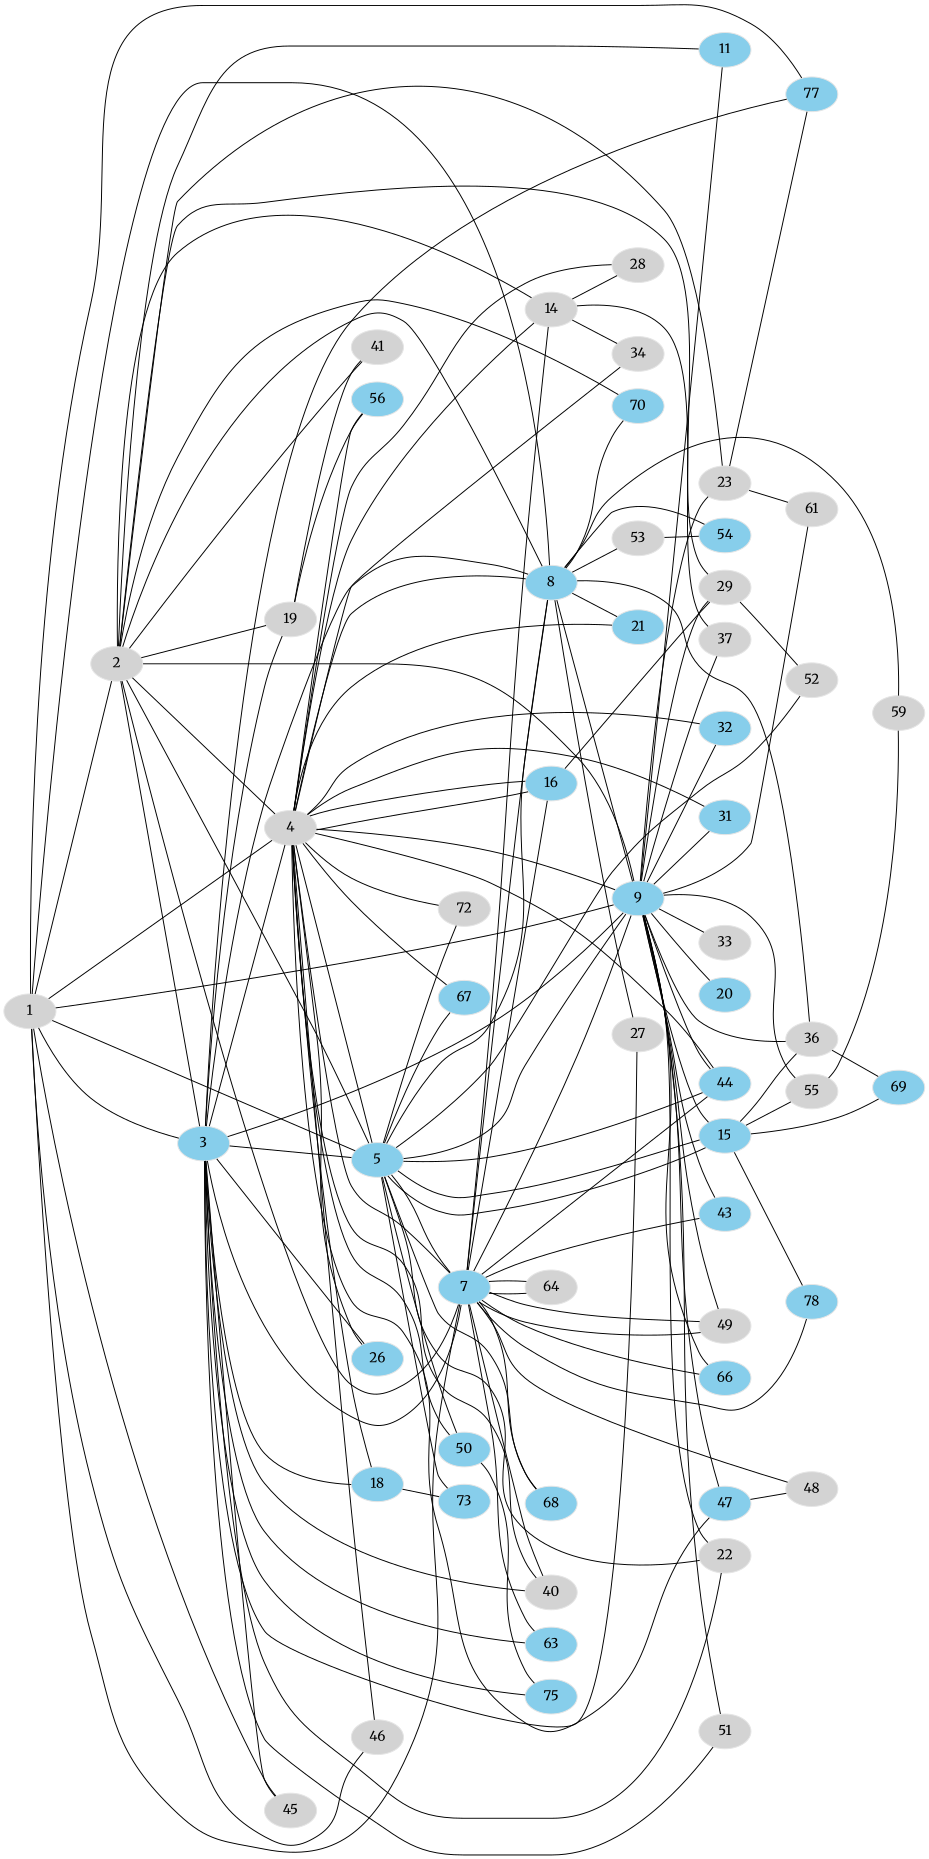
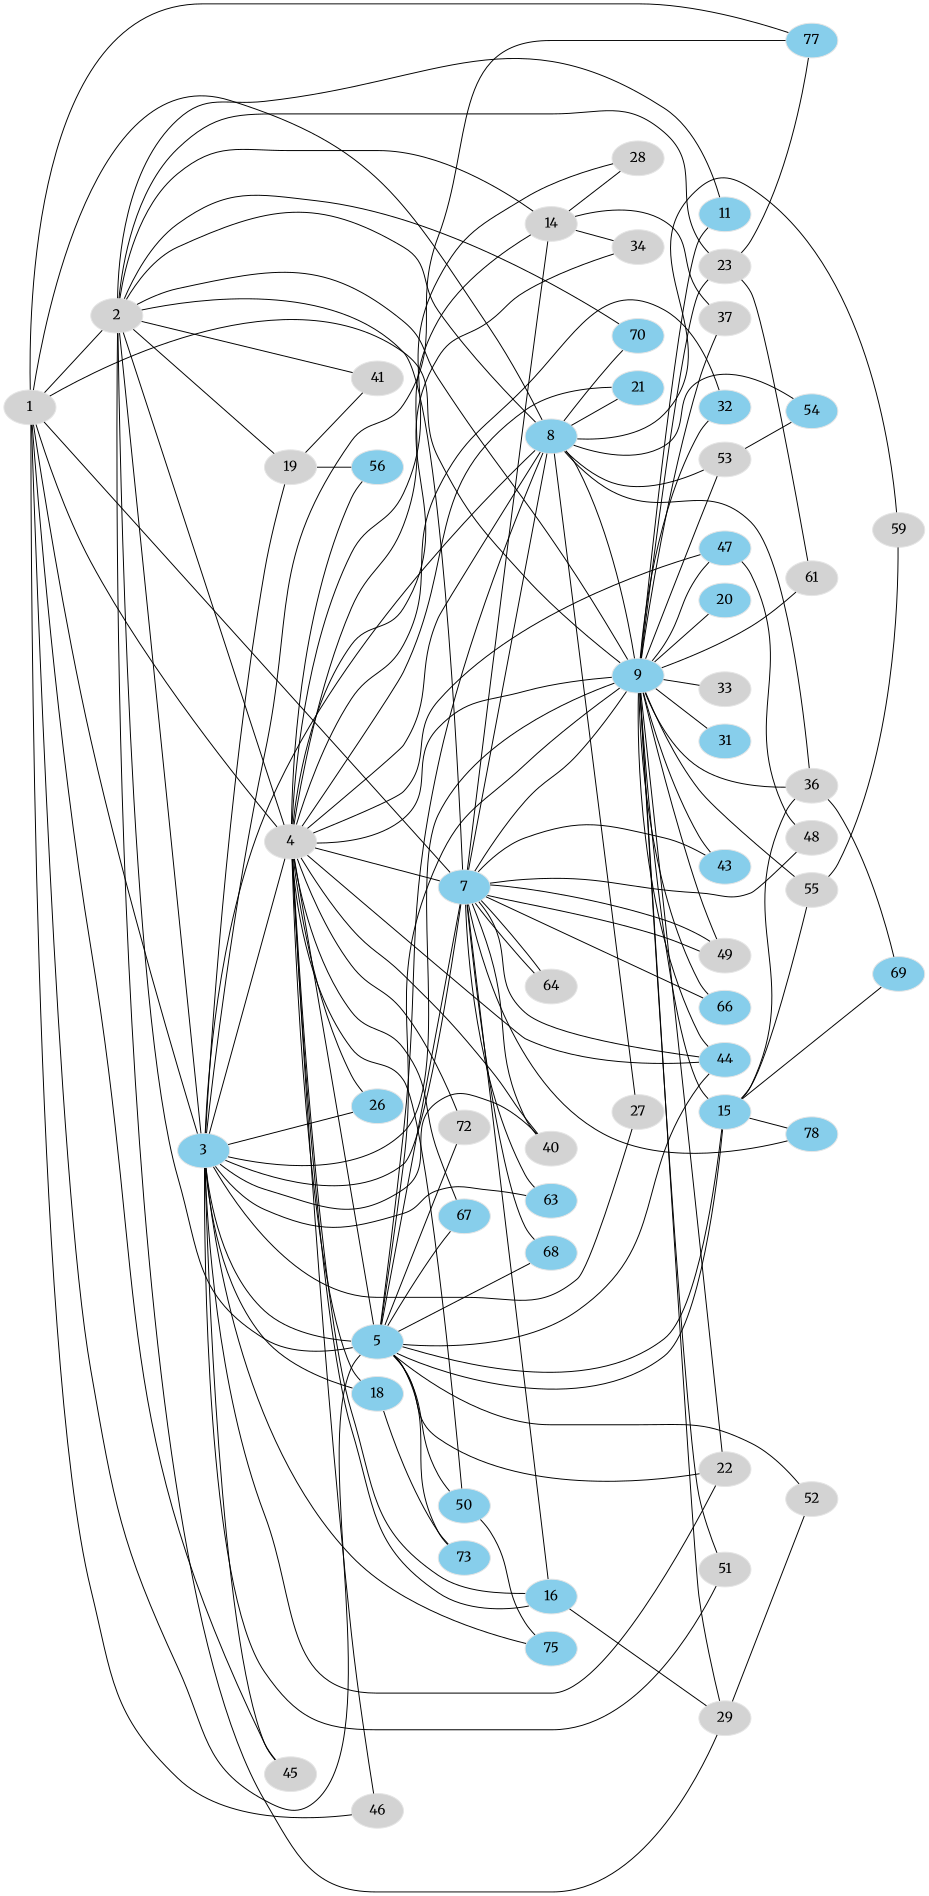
edge "53" -- "9": added
edge "31" -- "4": removed
